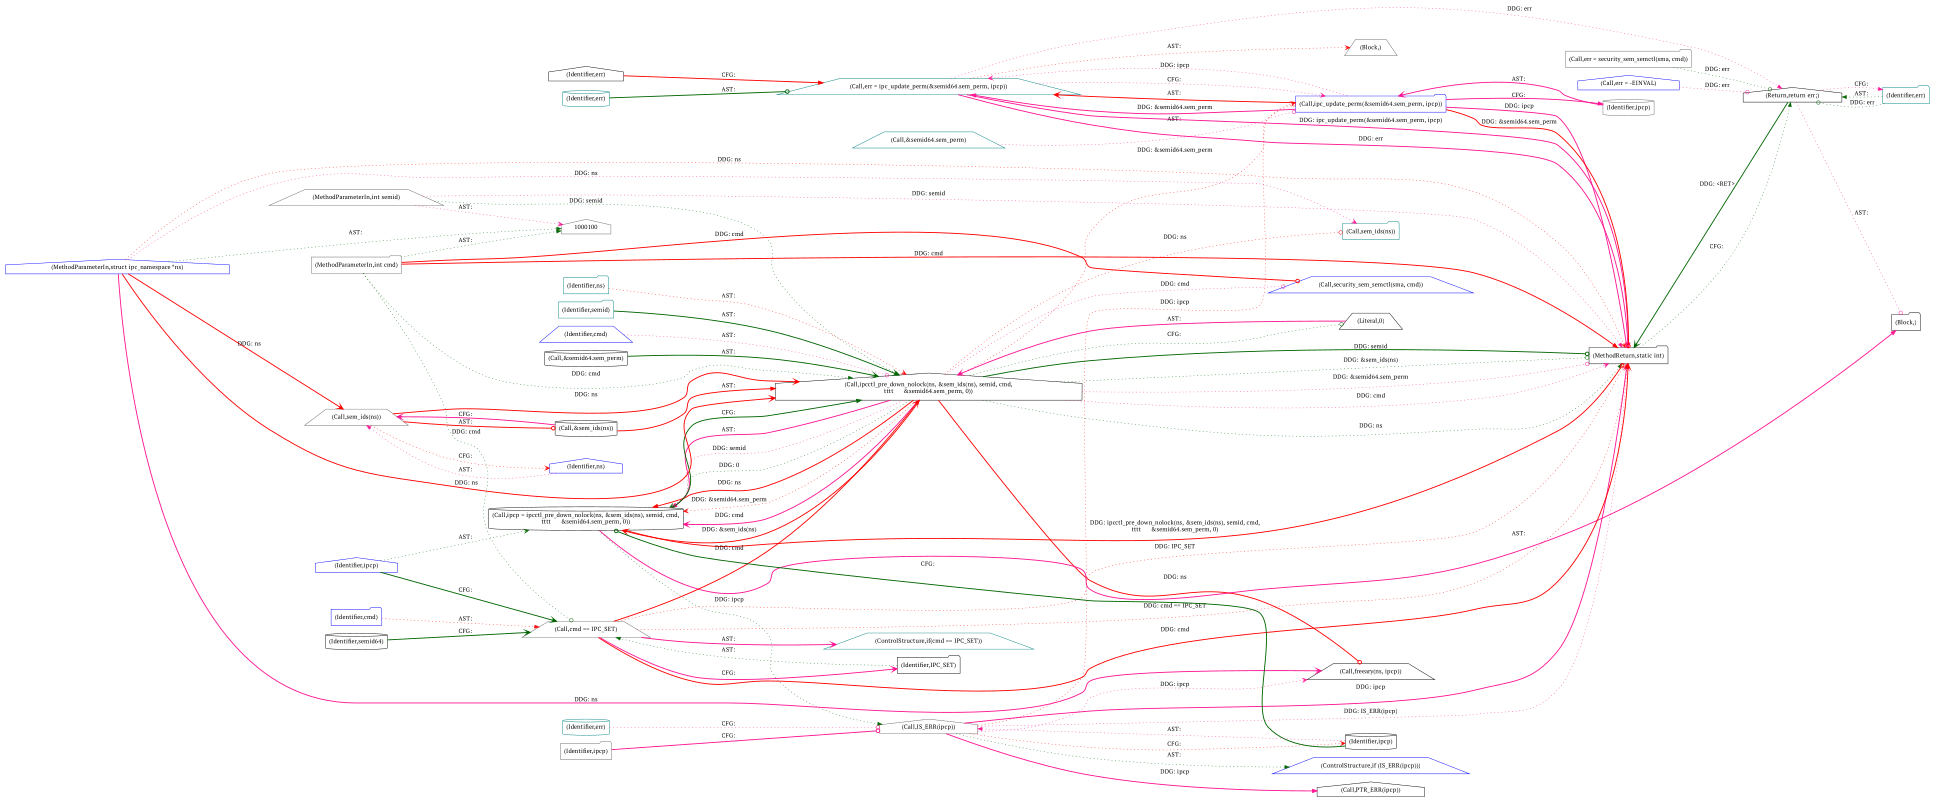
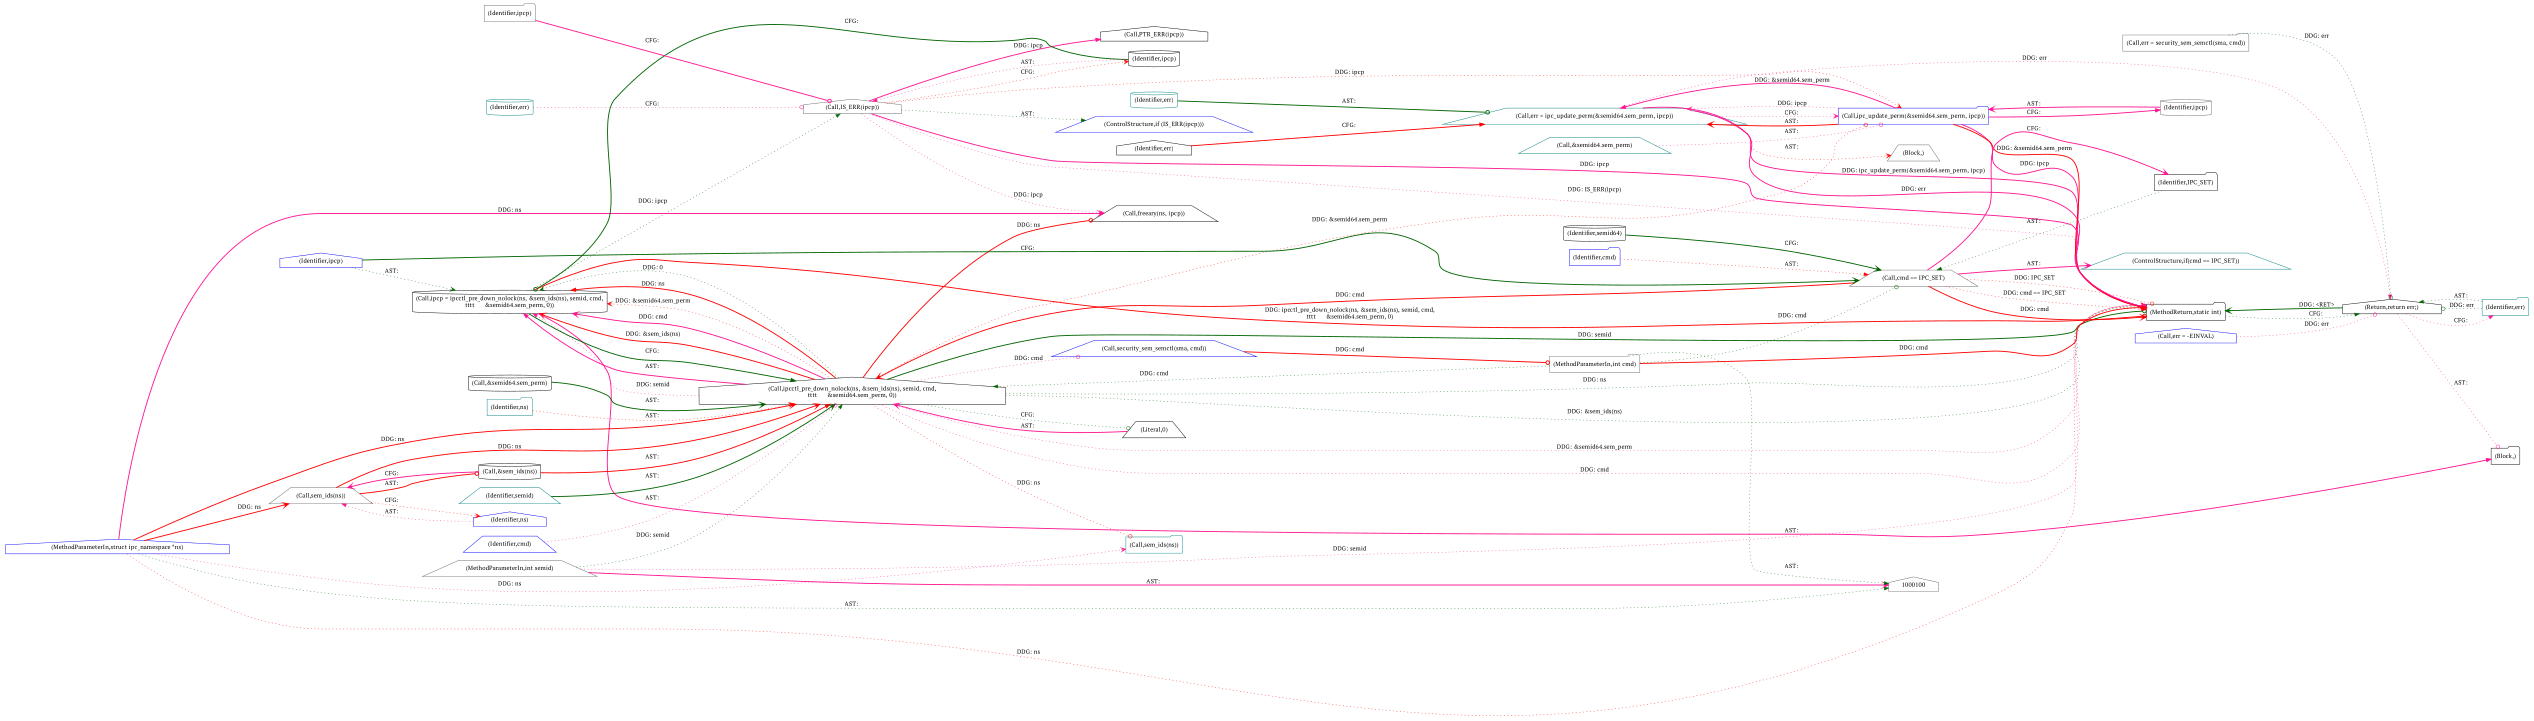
edge "(MethodParameterIn,int semid)" -> "1000100": style dotted -> bold
edge "(MethodParameterIn,int cmd)" -> "(Call,security_sem_semctl(sma, cmd))": reversed
node "(Identifier,semid)": shape folder -> trapezium
